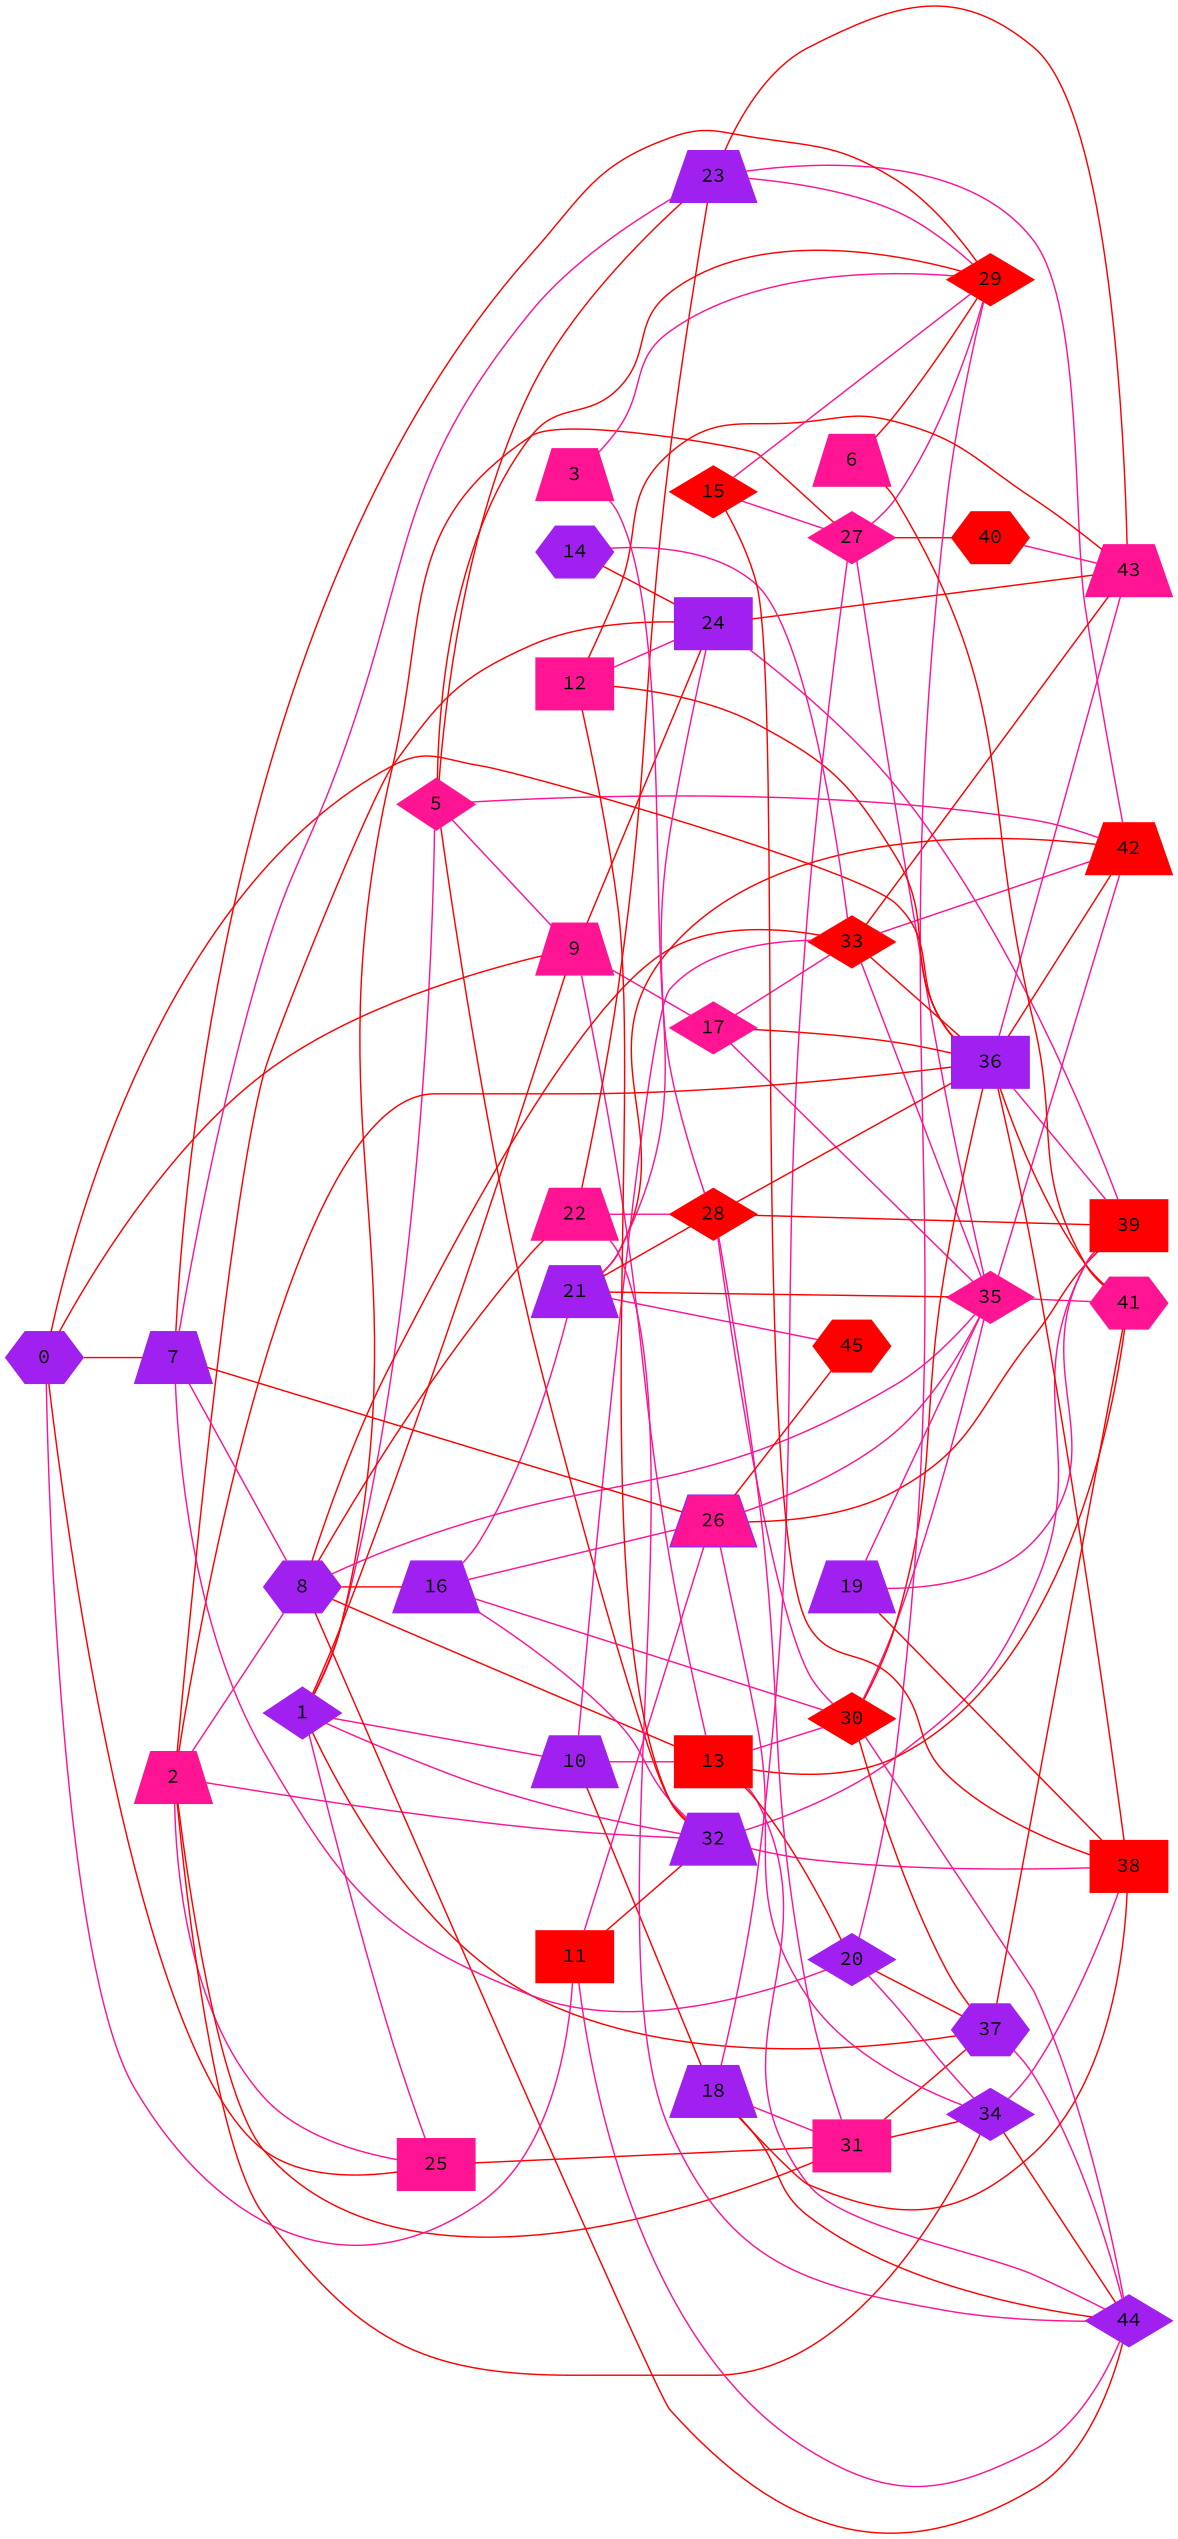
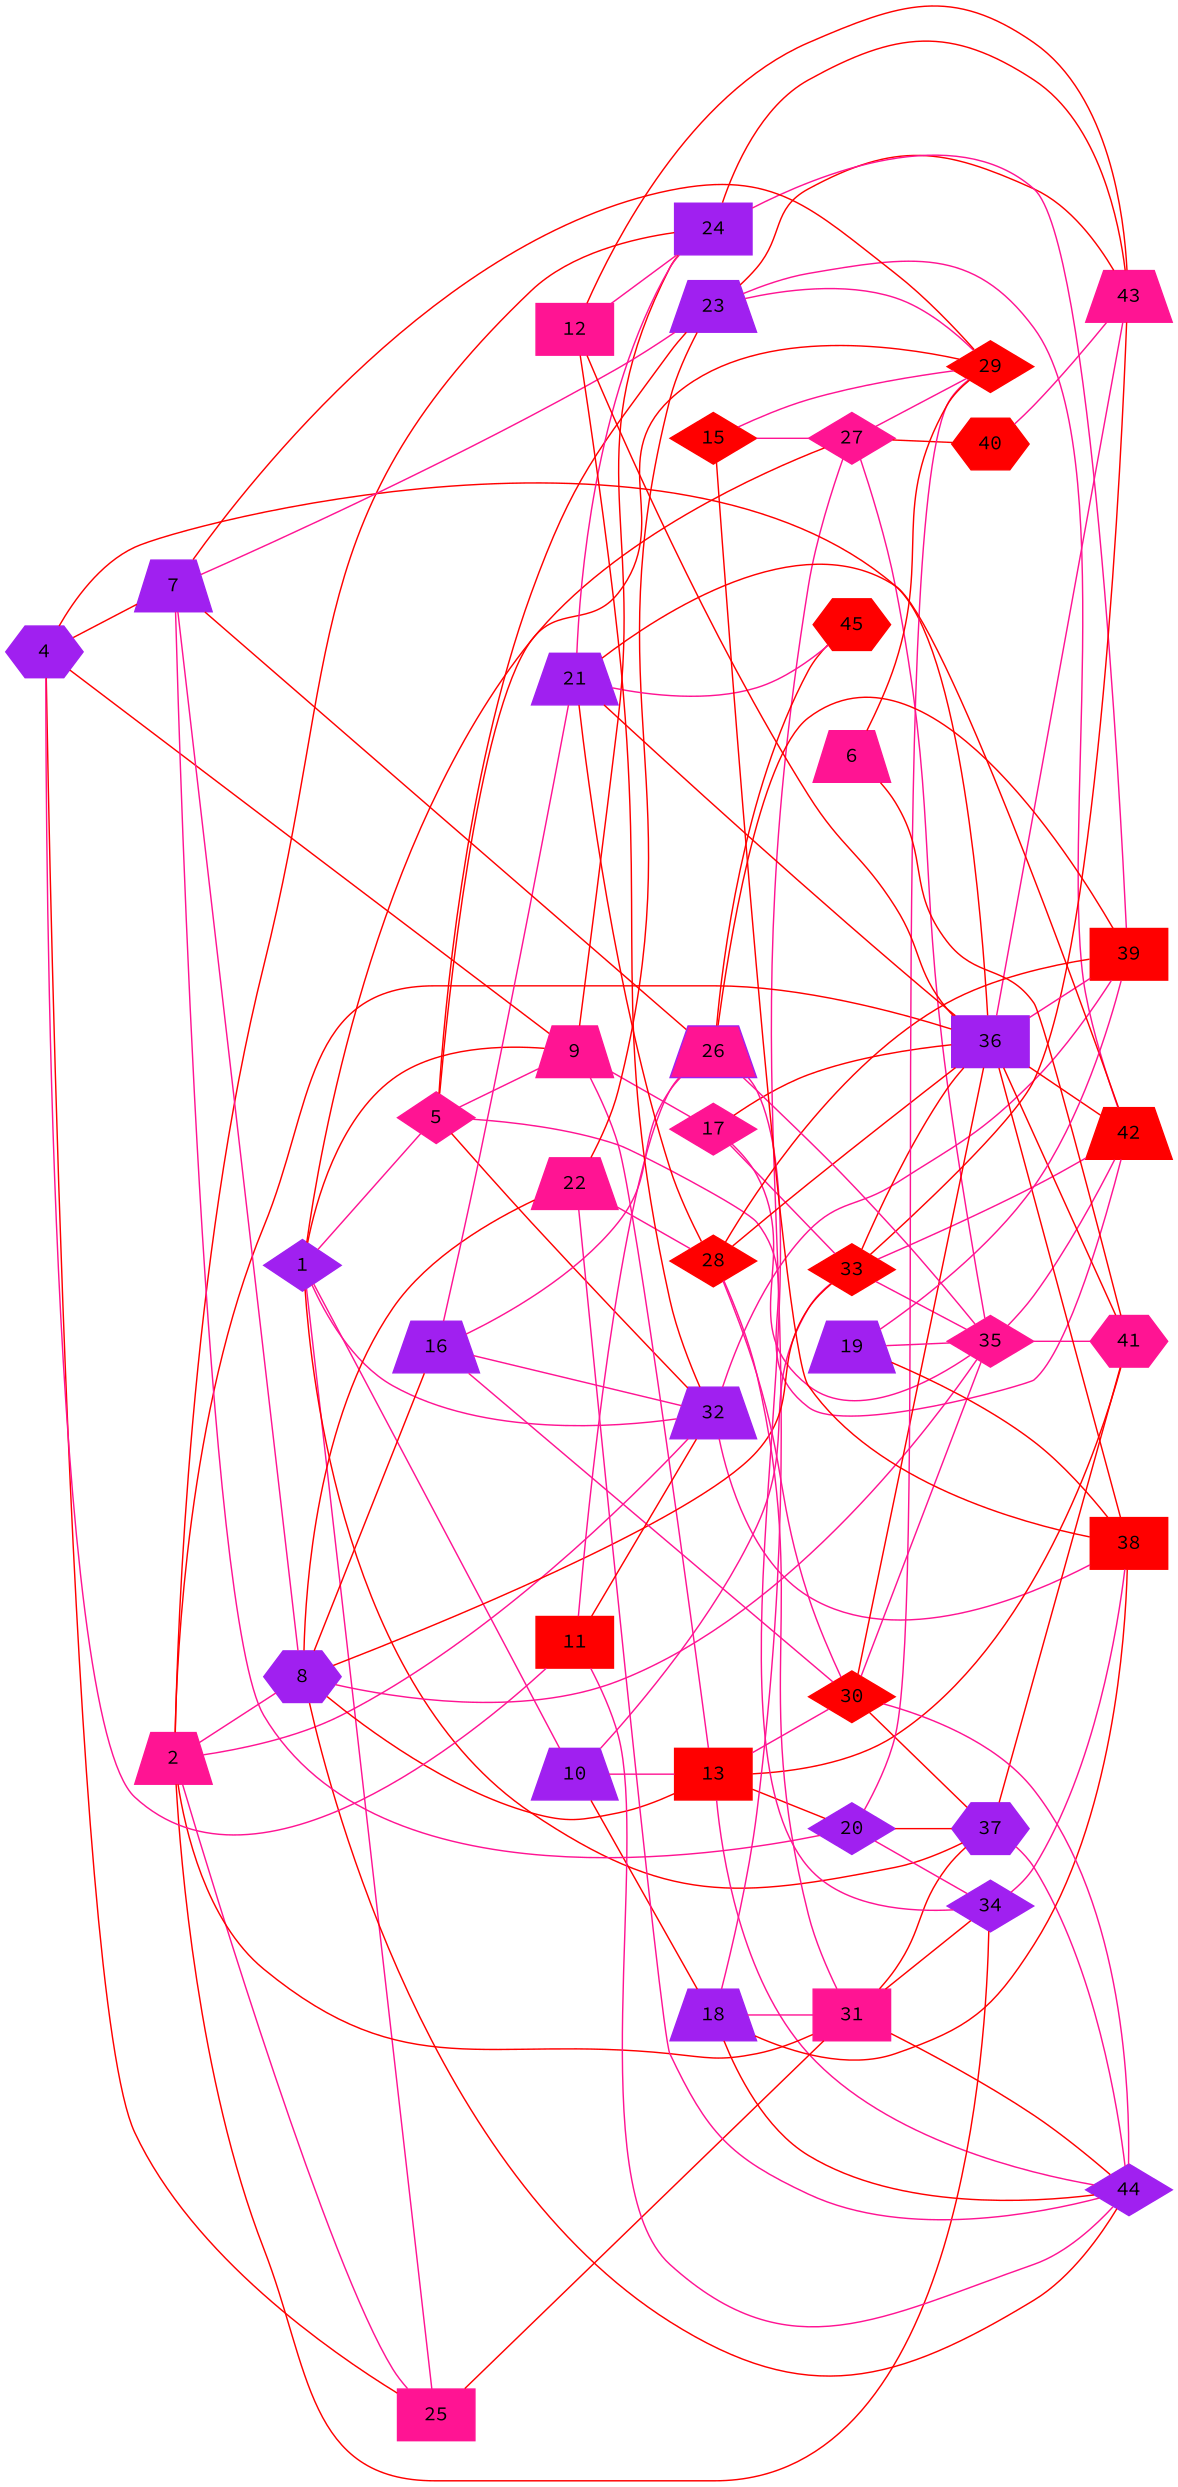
node "3": removed
node "14": removed
edge "21" -- "35": now "21" -- "36"
node "0": label "0" -> "4"
edge "34" -- "44": now "31" -- "44"
